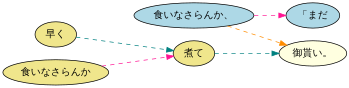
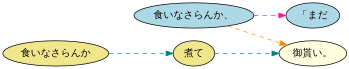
node "早く": removed
edge "食いなさらんか" -> "煮て": color deeppink -> teal
